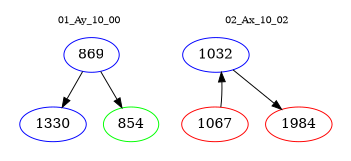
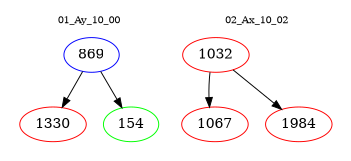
node "1032": color blue -> red
edge "1067" -> "1032": reversed
node "1330": color blue -> red
node "854": label "854" -> "154"
